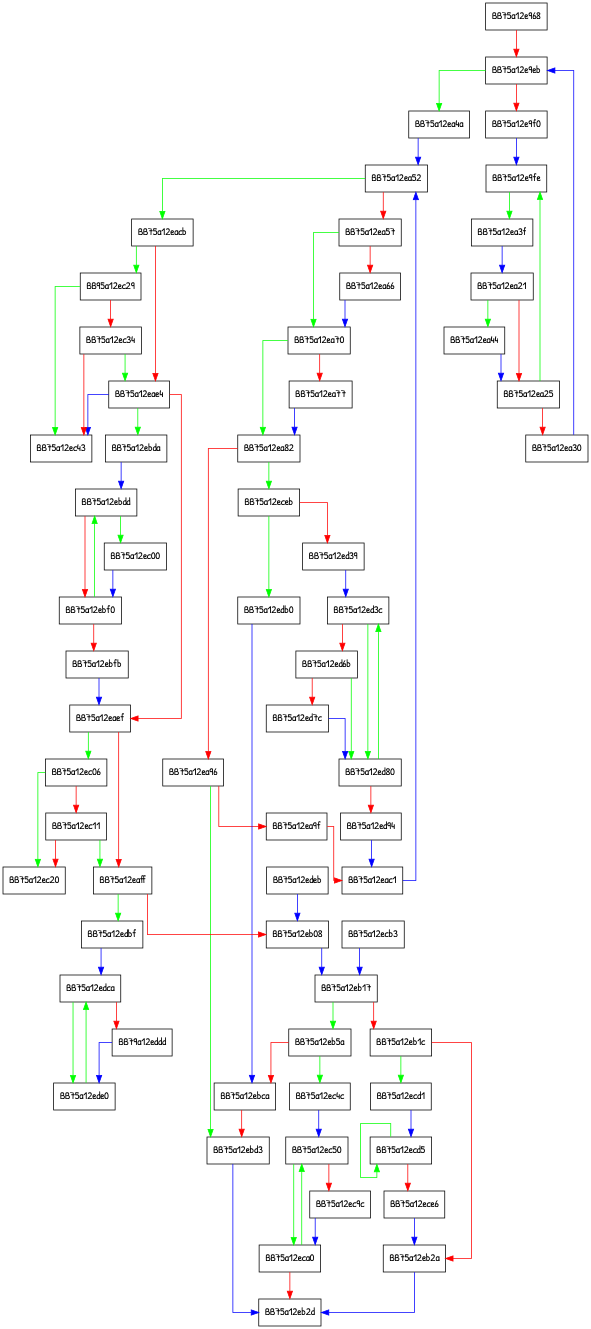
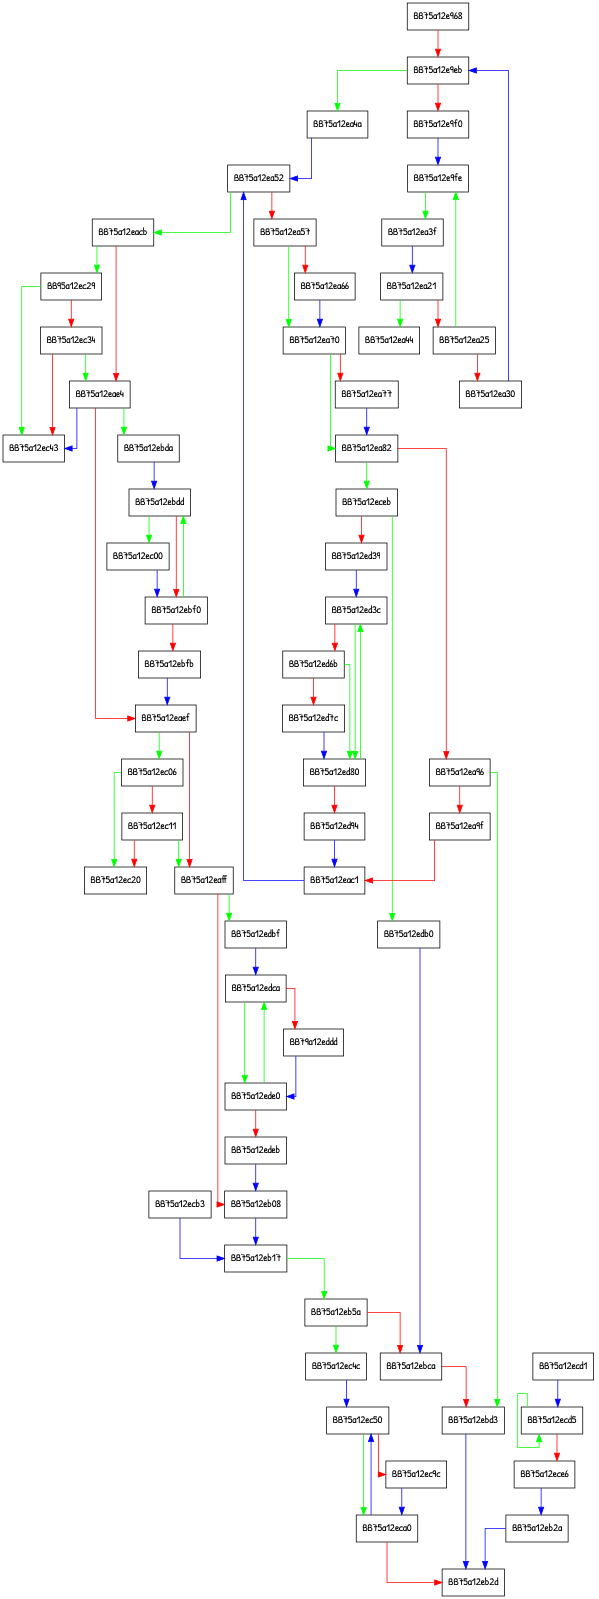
edge "BB75a12ea44" -> "BB75a12ea25": removed
node "BB75a12eb1c": removed
edge "BB75a12ede0" -> "BB75a12edeb": added
edge "BB75a12eca0" -> "BB75a12ec50": color green -> blue
